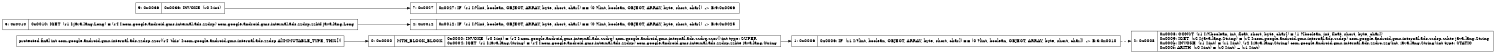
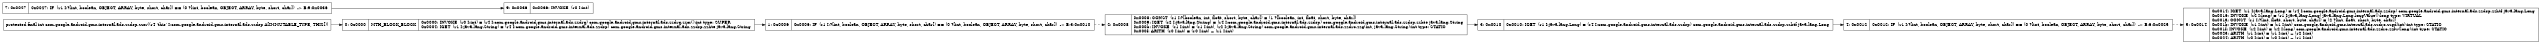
edge "9: 0x0036" -> "7: 0x0027": reversed
edge "2: 0x0008" -> "3: 0x0010": added
node "5: 0x0014": added
